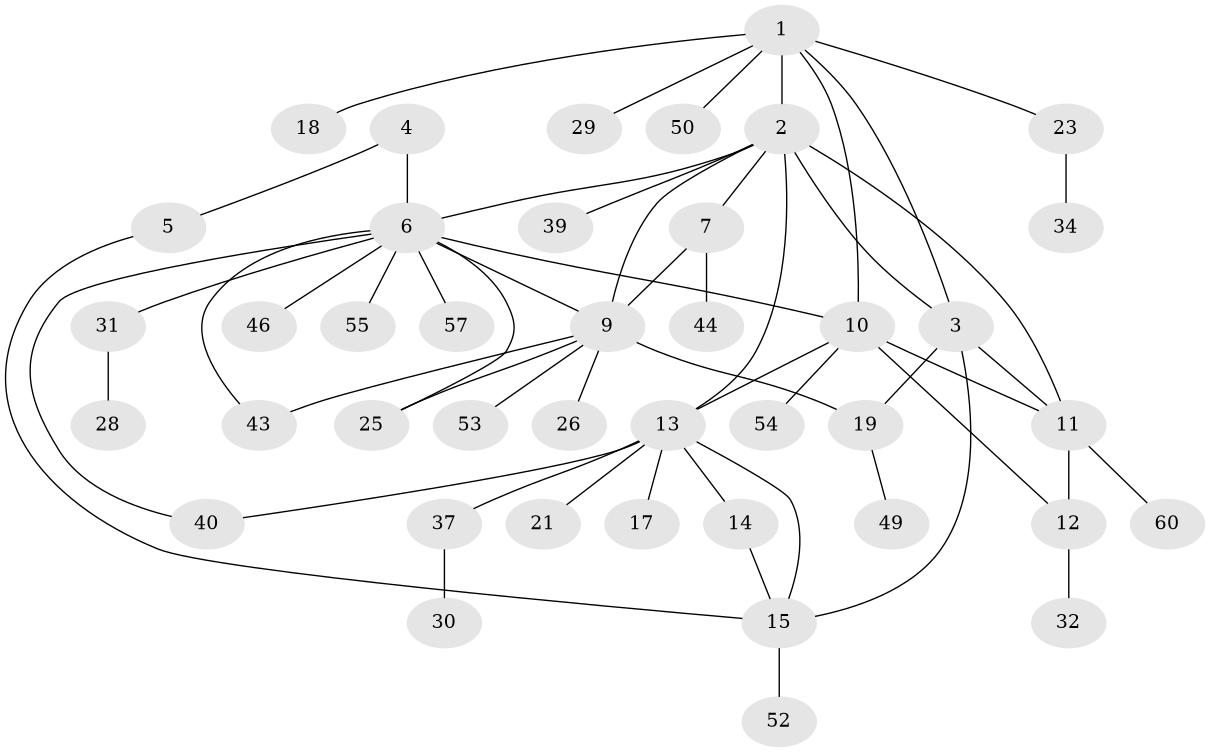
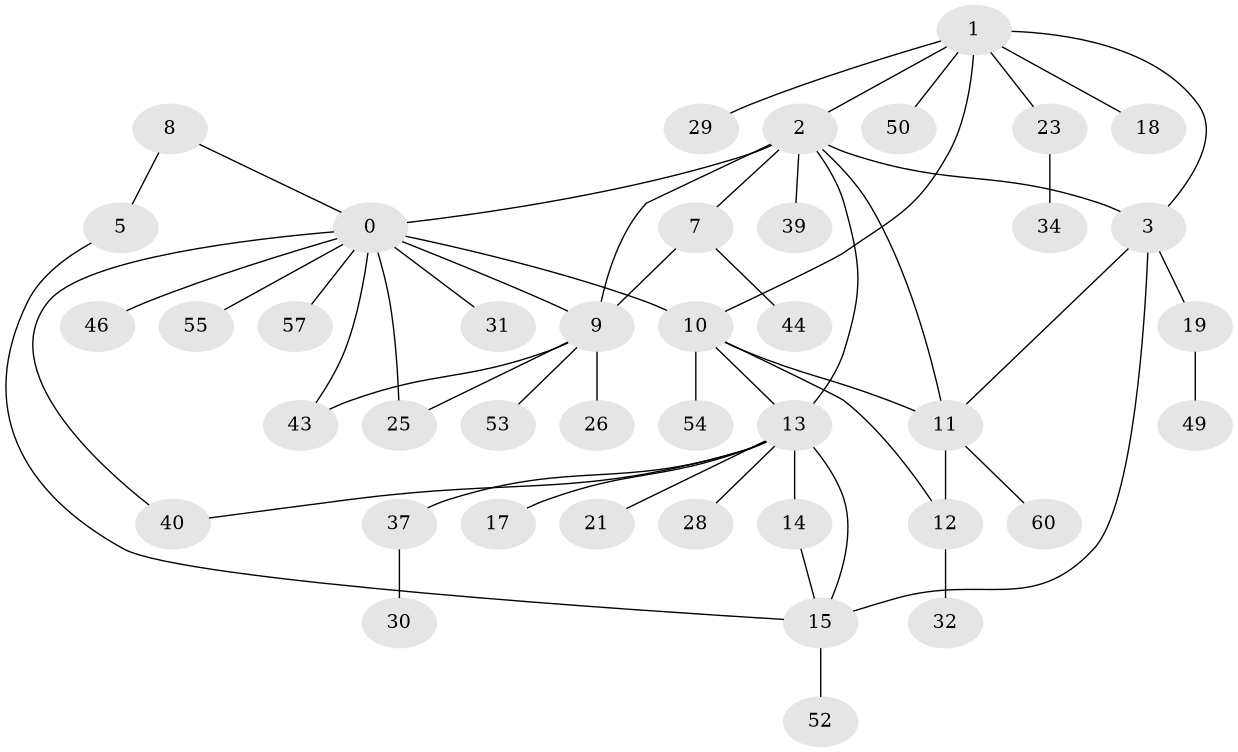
node "4": label "4" -> "8"
node "6": label "6" -> "0"
edge "9" -- "19": removed
edge "31" -- "28": now "13" -- "28"
